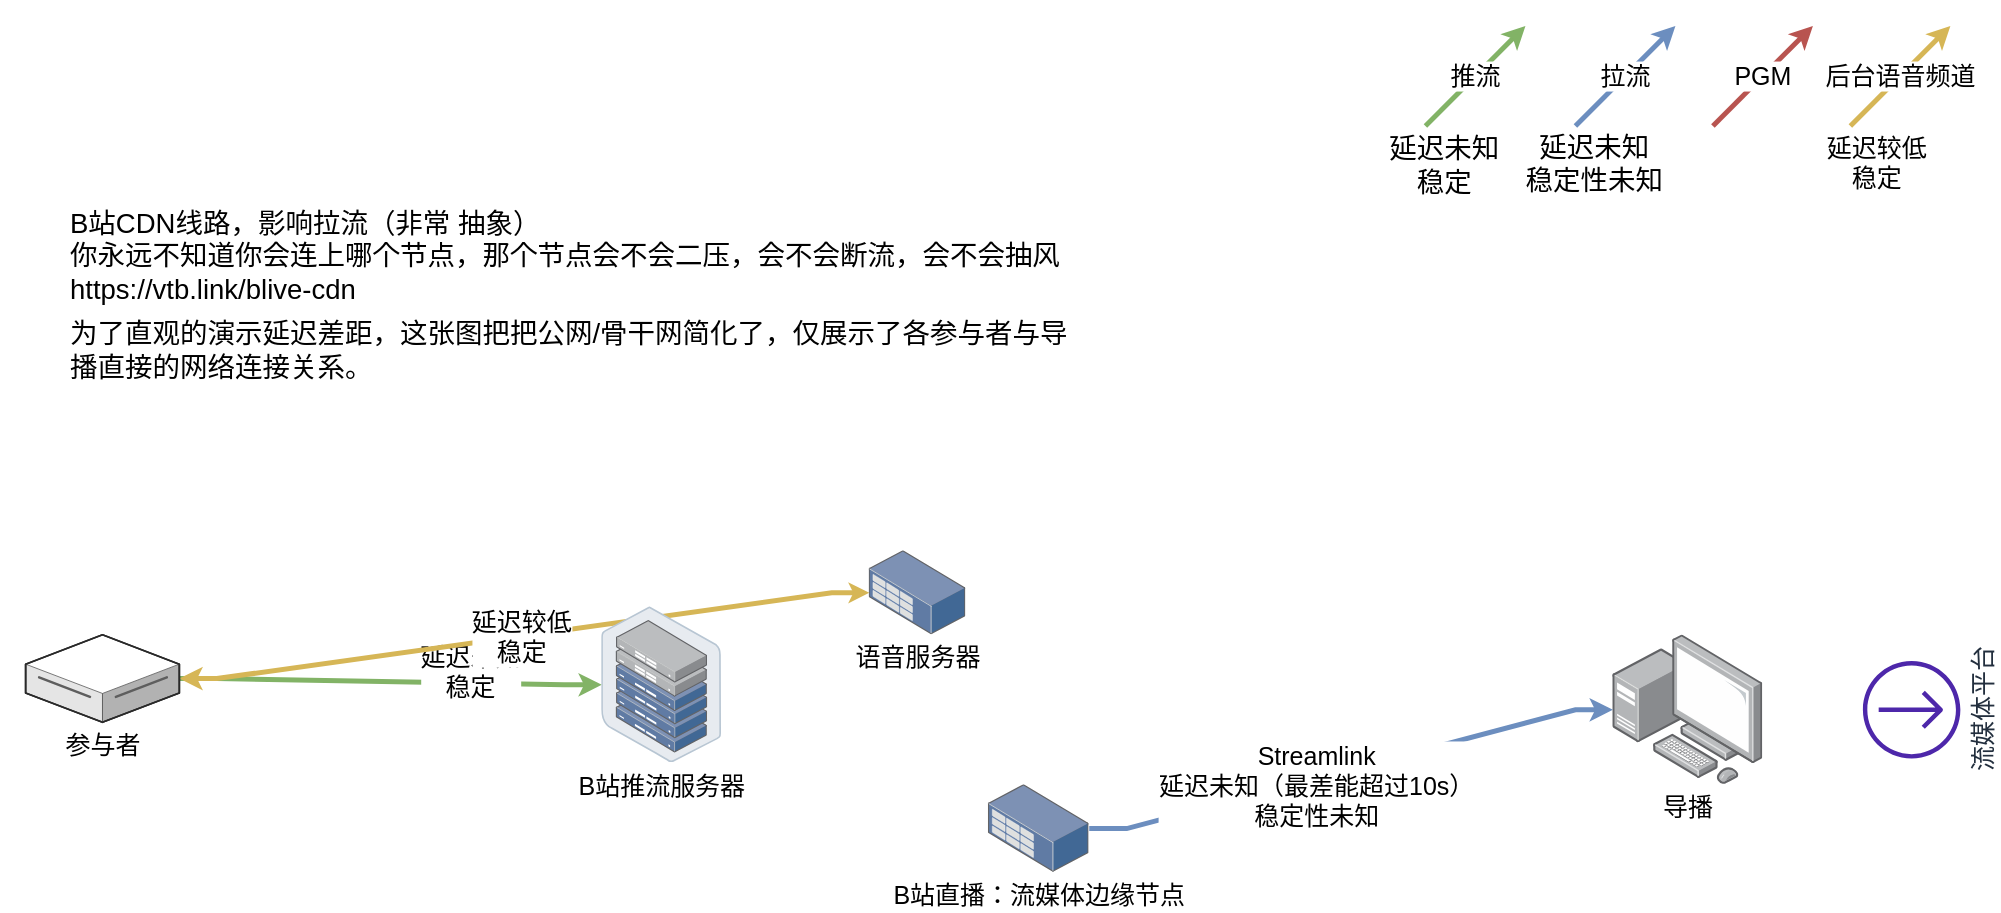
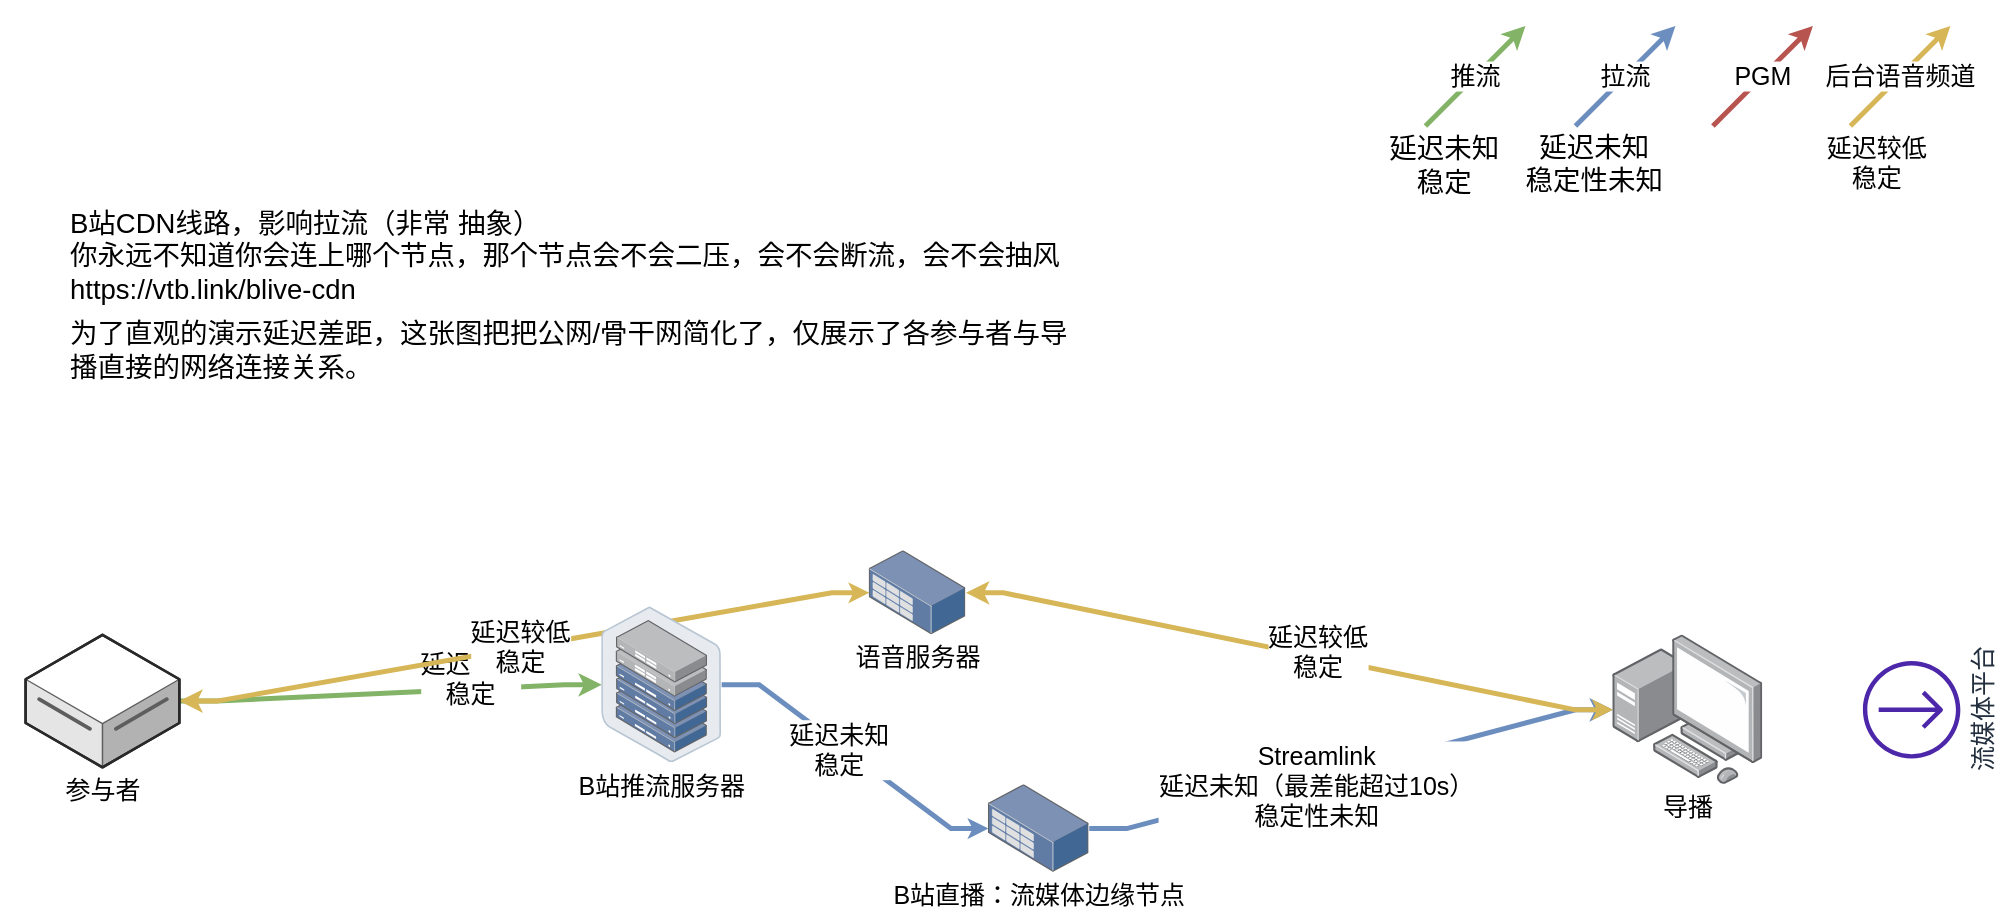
edge "语音服务器" -- "导播": added, label "延迟较低 稳定"
node "参与者": size 154x88 -> 154x133
edge "B站推流服务器" -> "B站直播：流媒体边缘节点": added, label "延迟未知 稳定"
